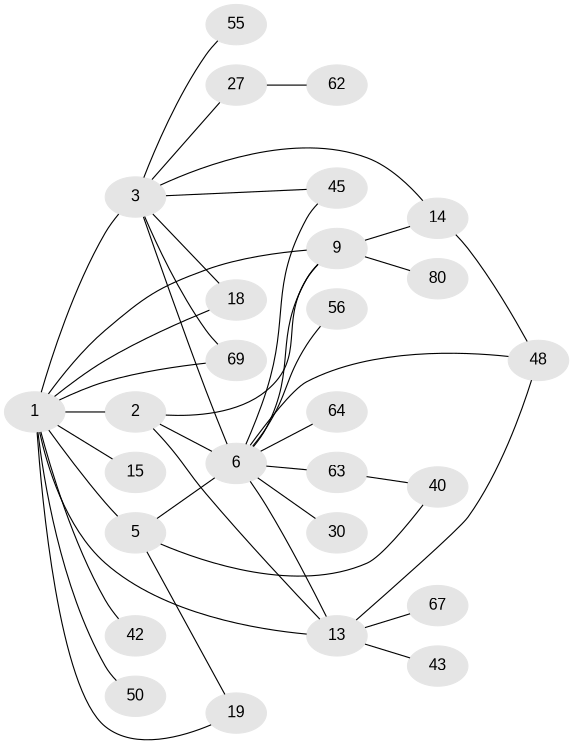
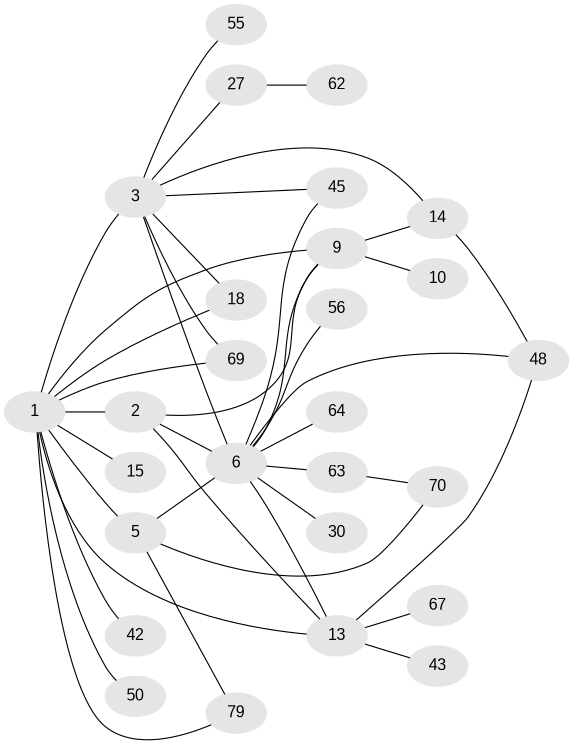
node "80": label "80" -> "10"
node "40": label "40" -> "70"
node "19": label "19" -> "79"
